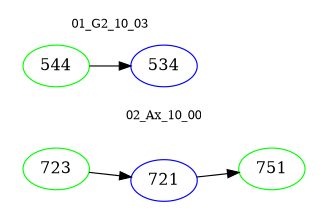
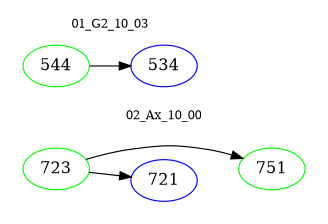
edge "721" -> "751": now "723" -> "751"
